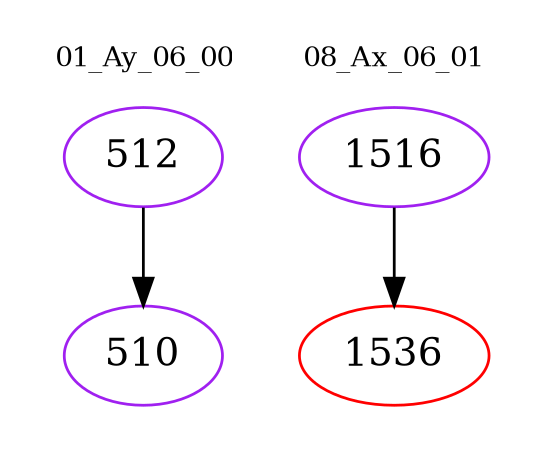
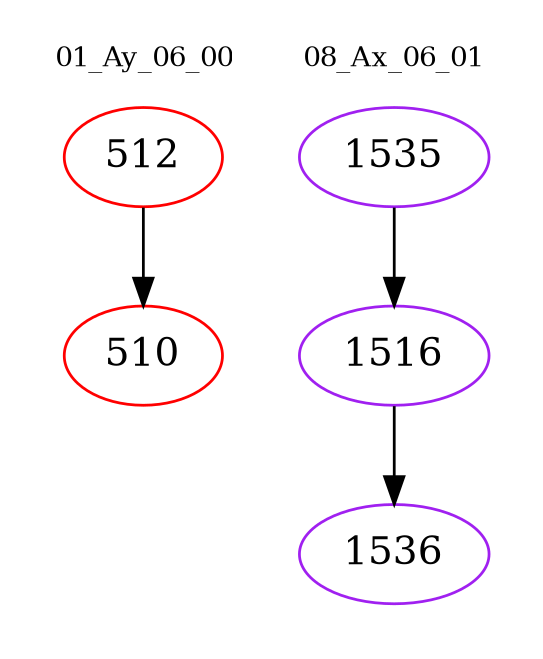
node "512": color purple -> red
node "1535": added
node "510": color purple -> red
node "1536": color red -> purple
